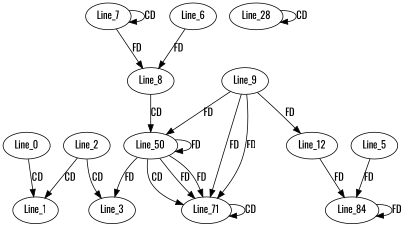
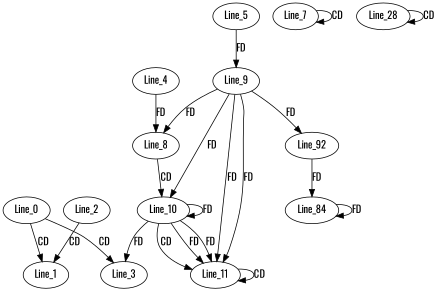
node "Line_6": label "Line_6" -> "Line_4"
edge "Line_7" -> "Line_8": now "Line_9" -> "Line_8"
node "Line_50": label "Line_50" -> "Line_10"
node "Line_12": label "Line_12" -> "Line_92"
edge "Line_5" -> "Line_84": now "Line_5" -> "Line_9"
edge "Line_2" -> "Line_3": now "Line_0" -> "Line_3"
node "Line_71": label "Line_71" -> "Line_11"
